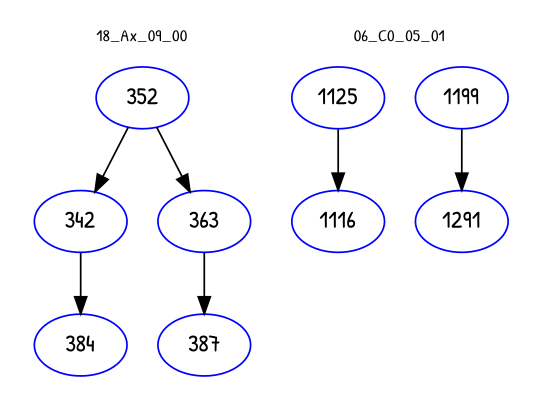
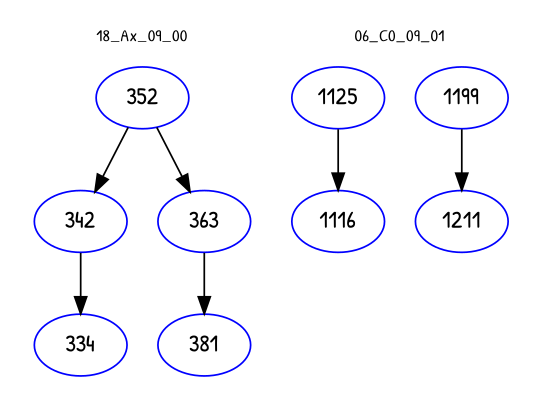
cluster "06_C0_05_01": label "06_C0_05_01" -> "06_C0_09_01"
node "1291": label "1291" -> "1211"
node "384": label "384" -> "334"
node "387": label "387" -> "381"
